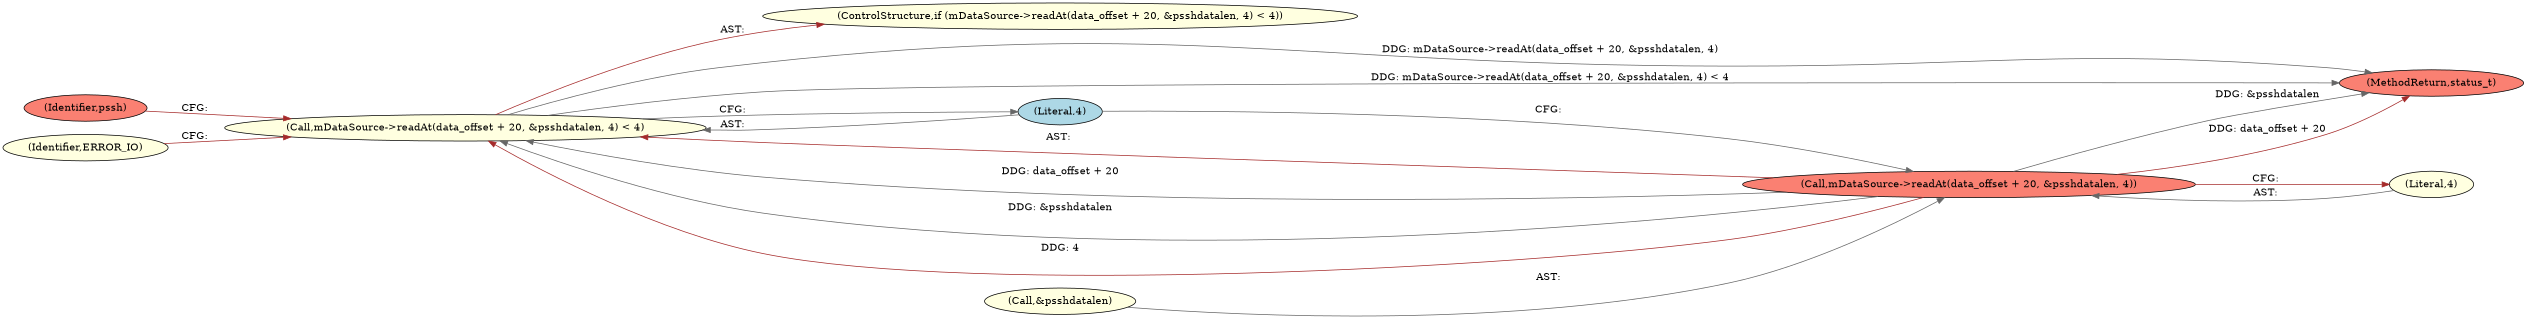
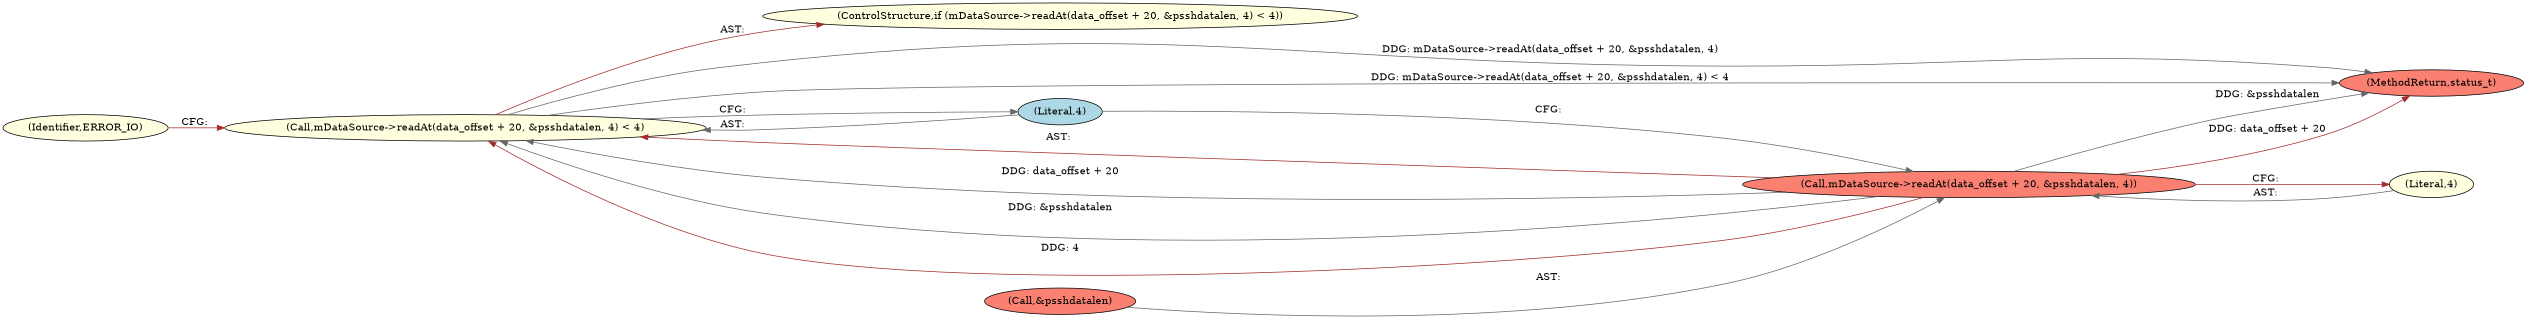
node "(Identifier,pssh)": removed
node "(Call,&psshdatalen)": fillcolor lightyellow -> salmon
